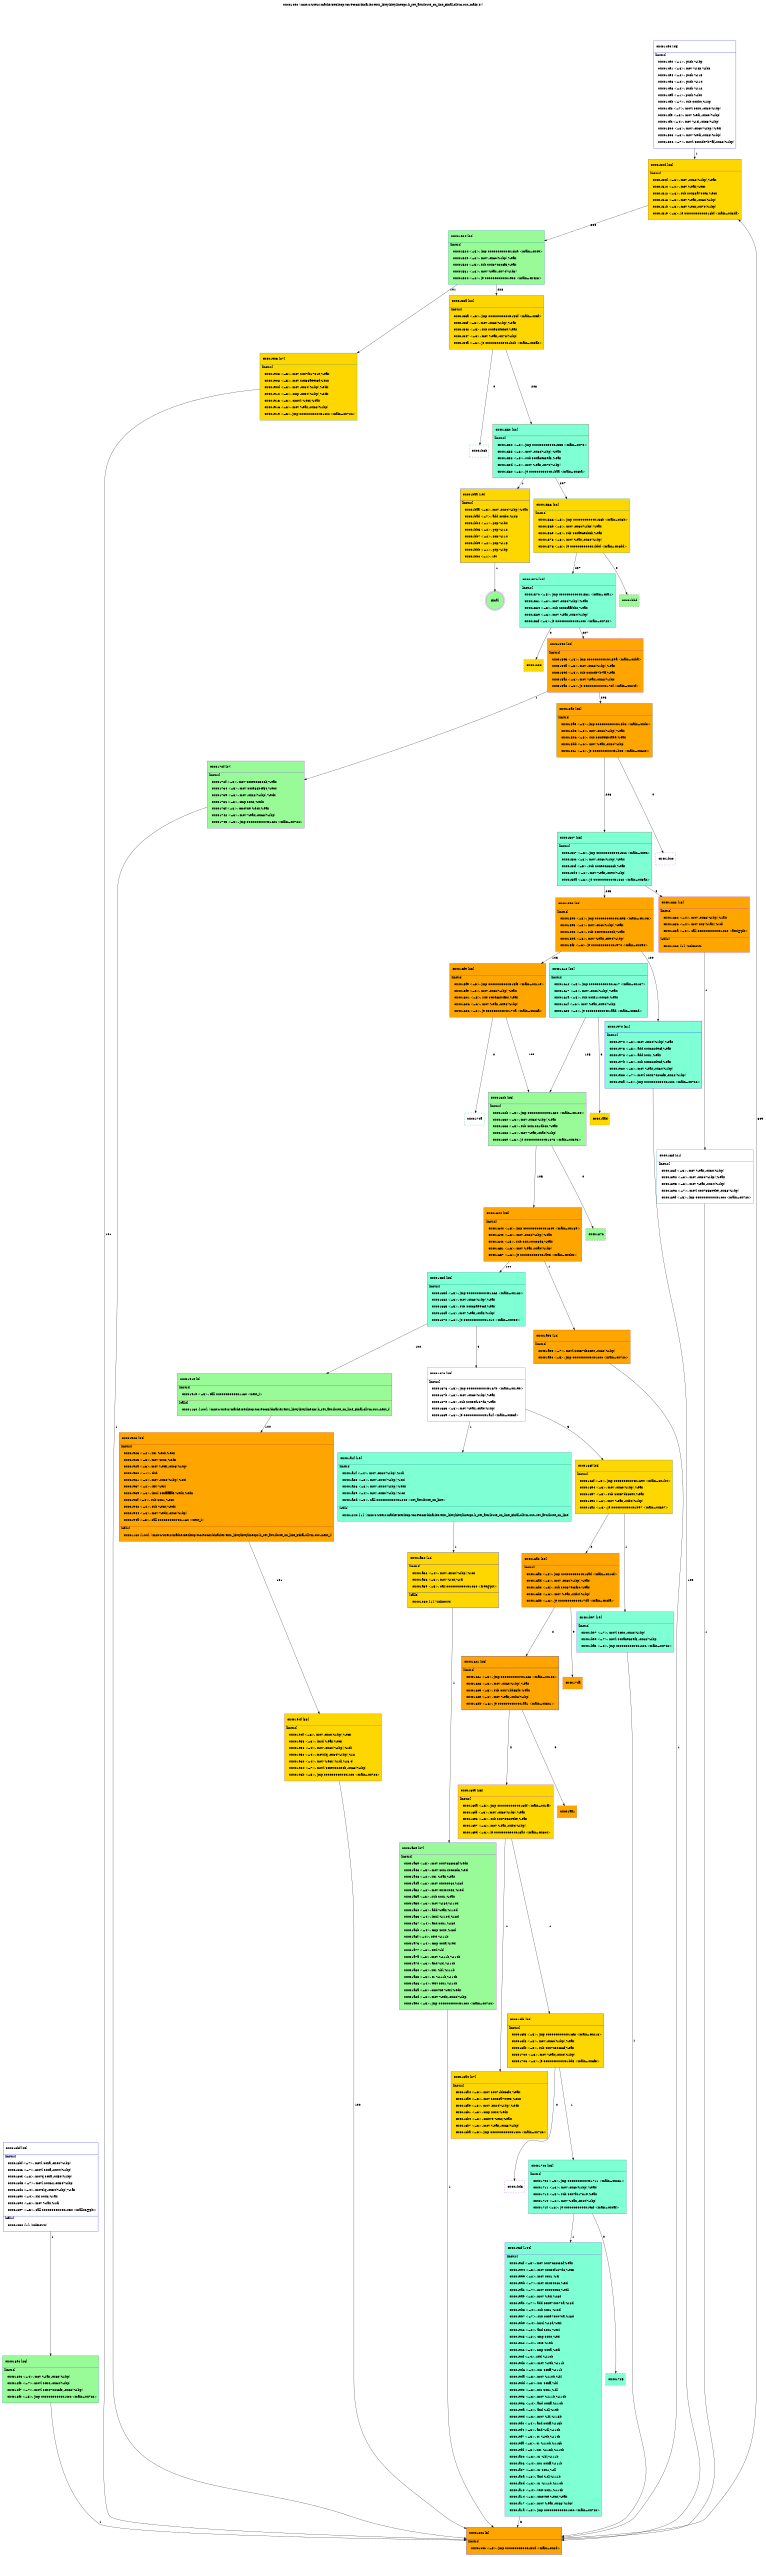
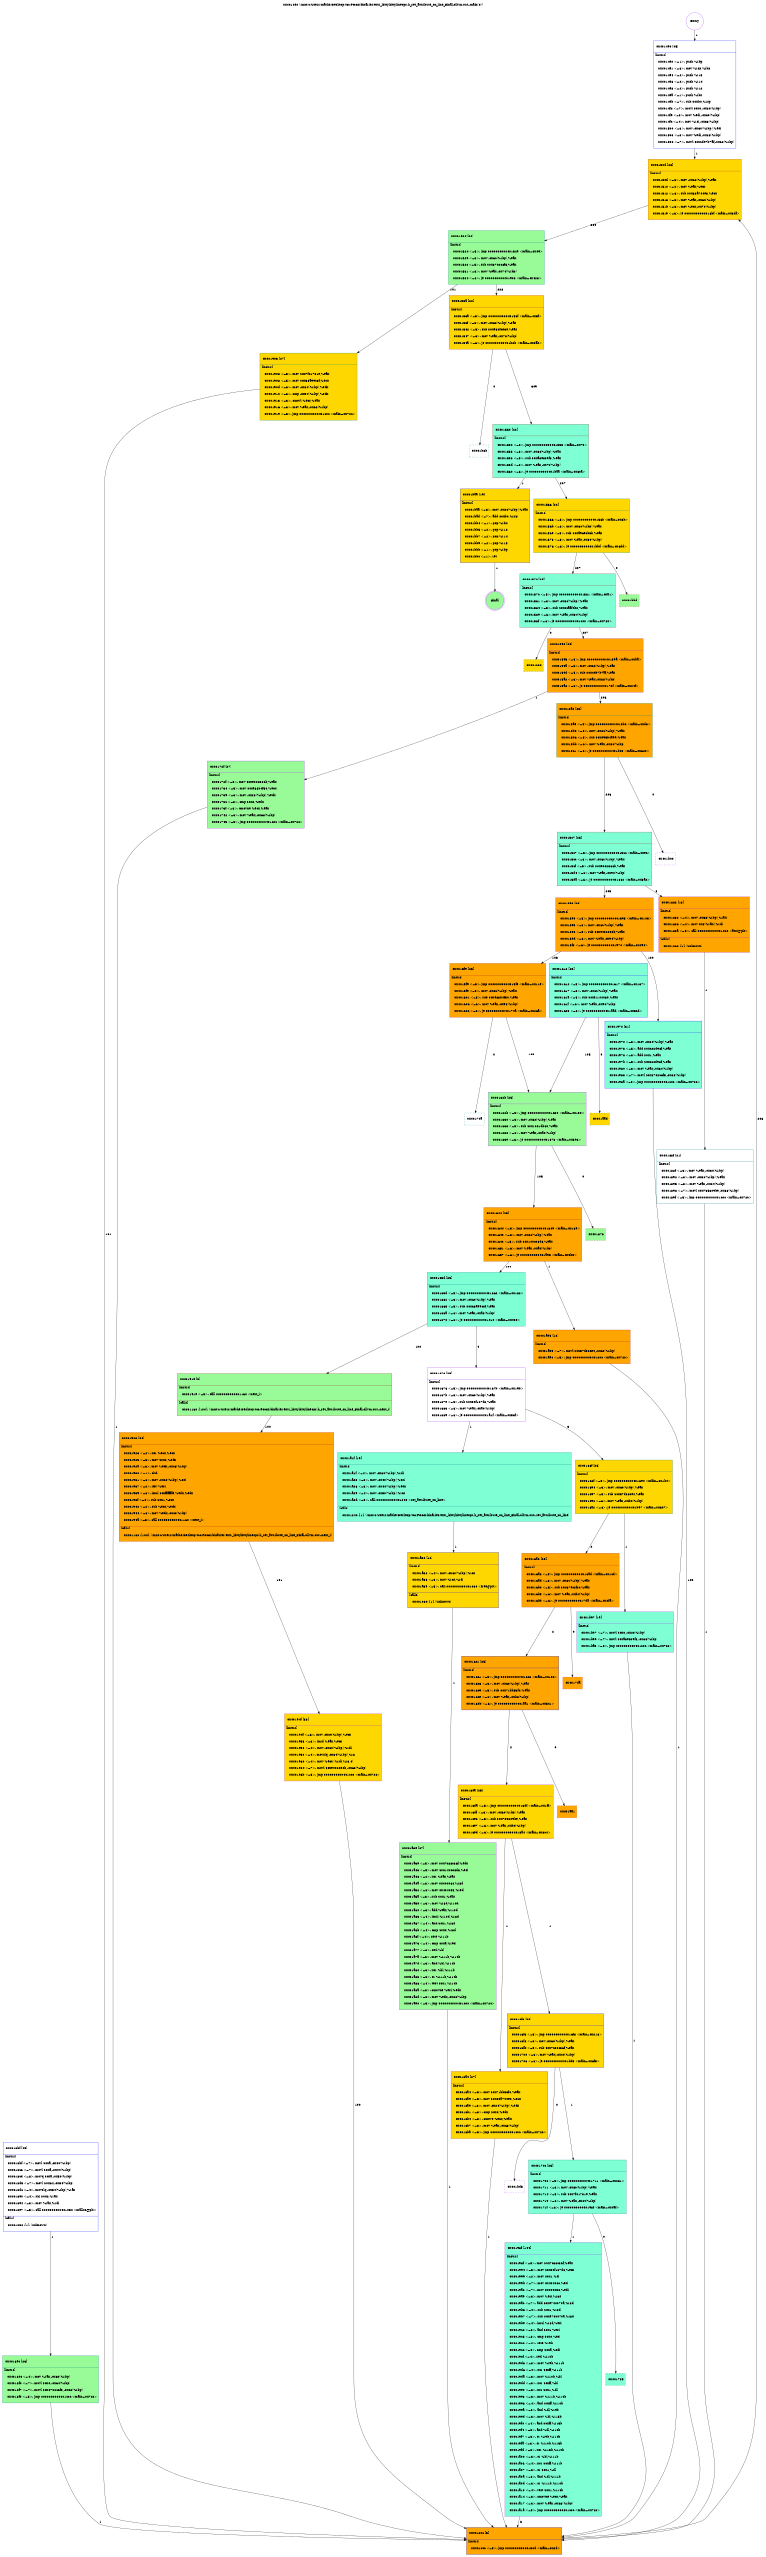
node "Entry": added
edge "0x40153a [22]" -> "0x401550 [22]": label " 208" -> " 309"
edge "0x401c0c [5]" -> "0x40150d [23]": label " 309" -> " 206"
edge "0x4018a4 [27]" -> "0x401c0c [5]": added, label "1"
